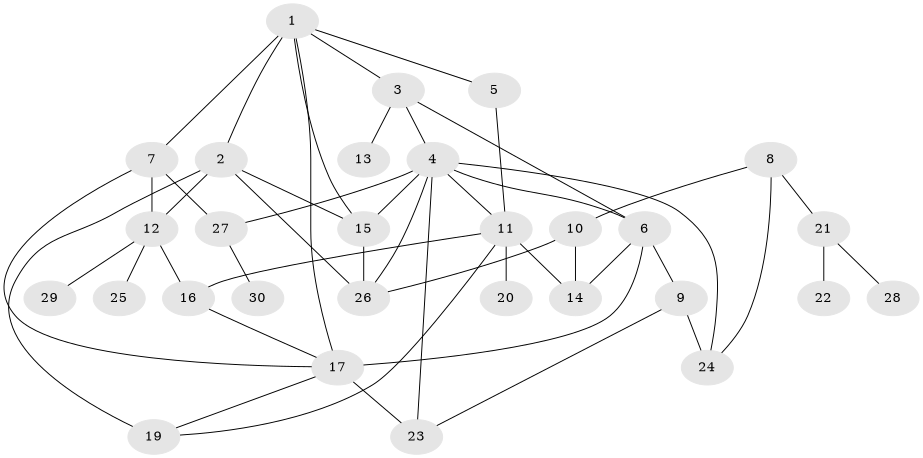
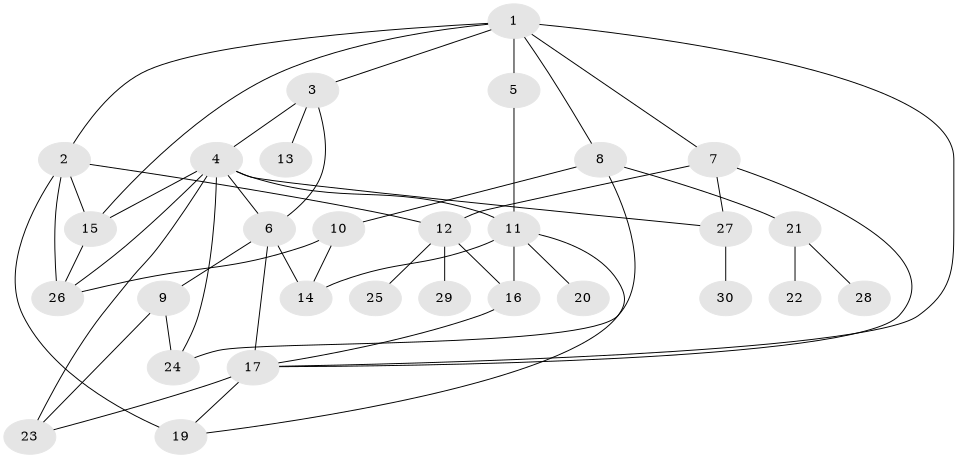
edge "1" -- "8": added
